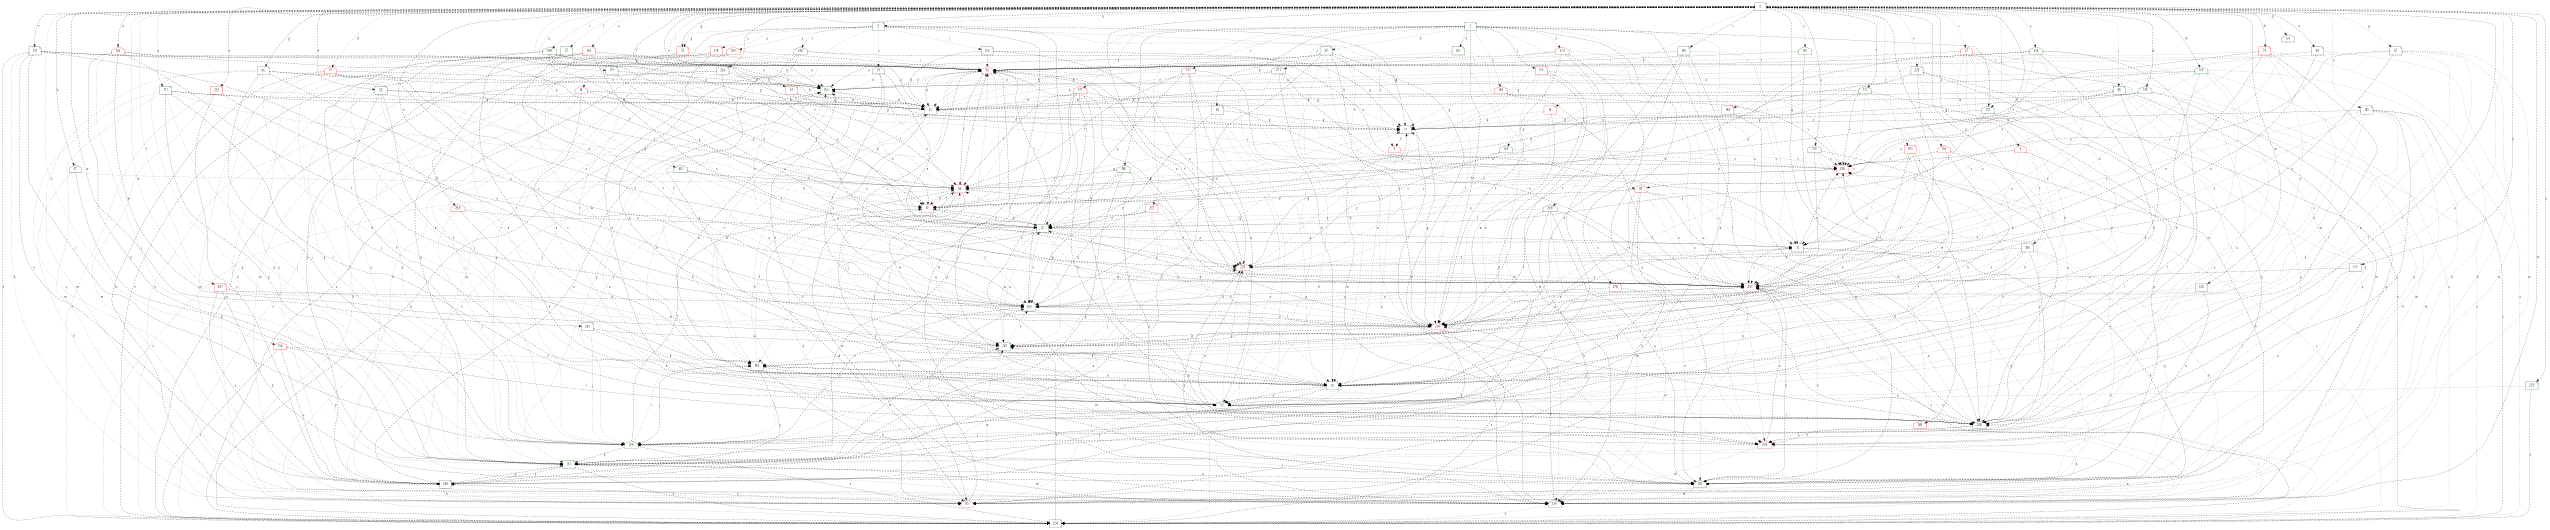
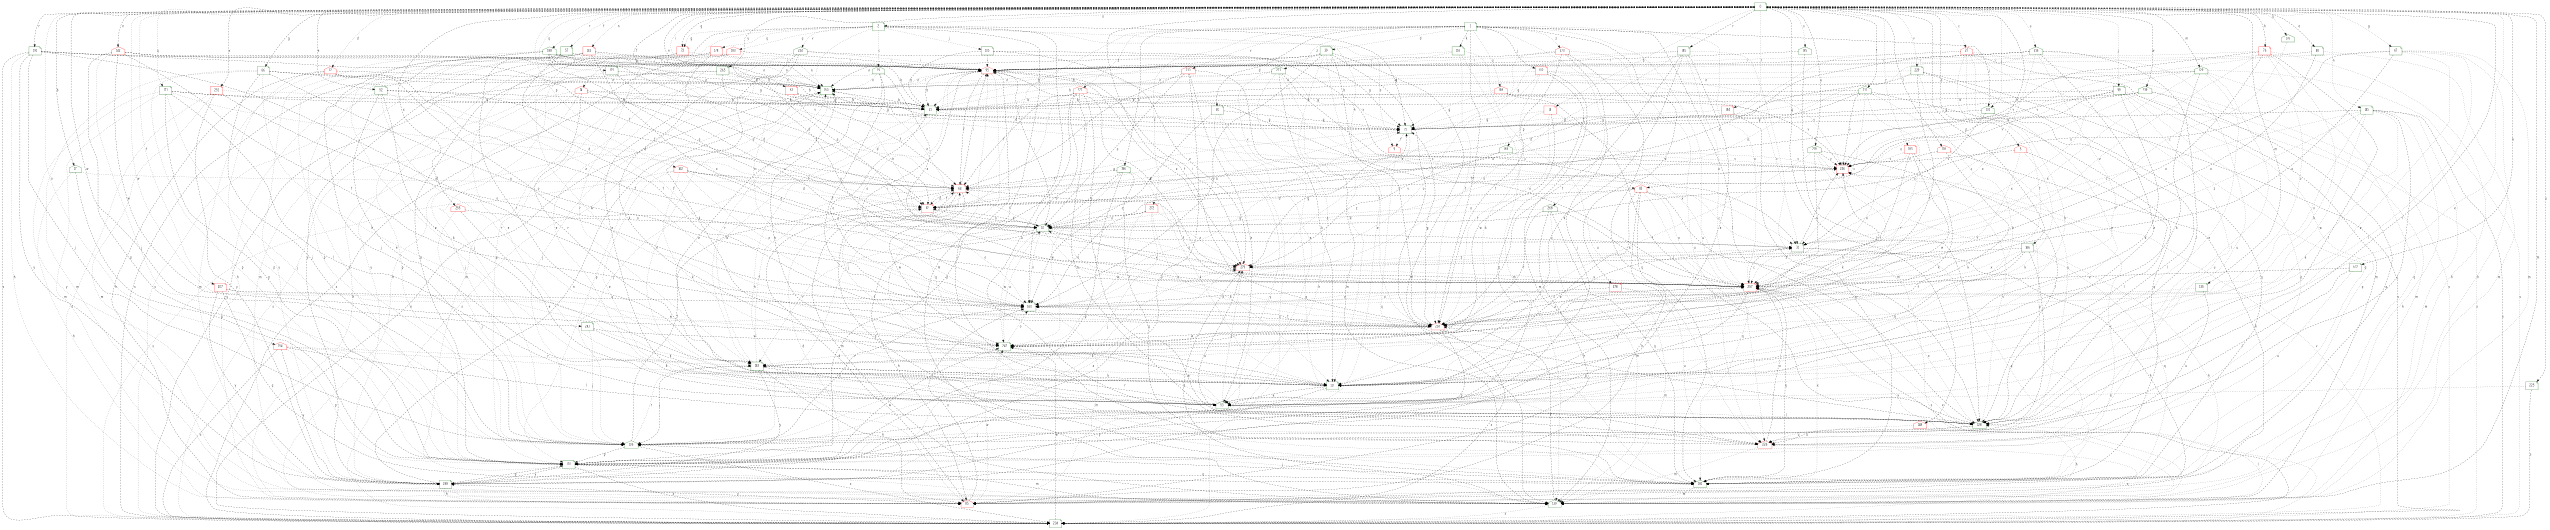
node "162": color darkgreen -> red
node "10": shape note -> house
